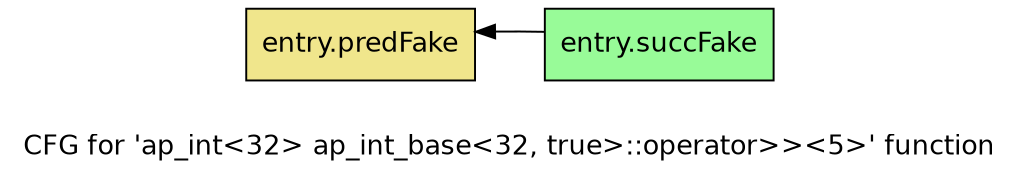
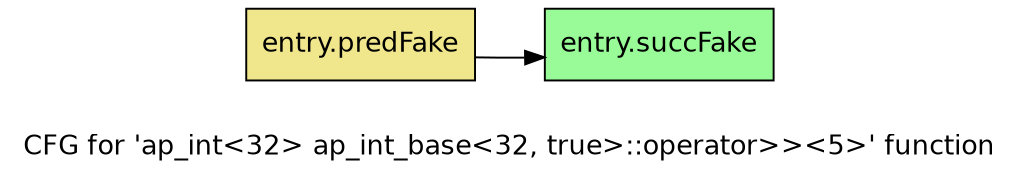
edge "entry.succFake" -> "entry.predFake": reversed
